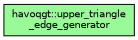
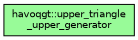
node "havoqgt::upper_triangle _edge_generator": label "havoqgt::upper_triangle _edge_generator" -> "havoqgt::upper_triangle _upper_generator"
